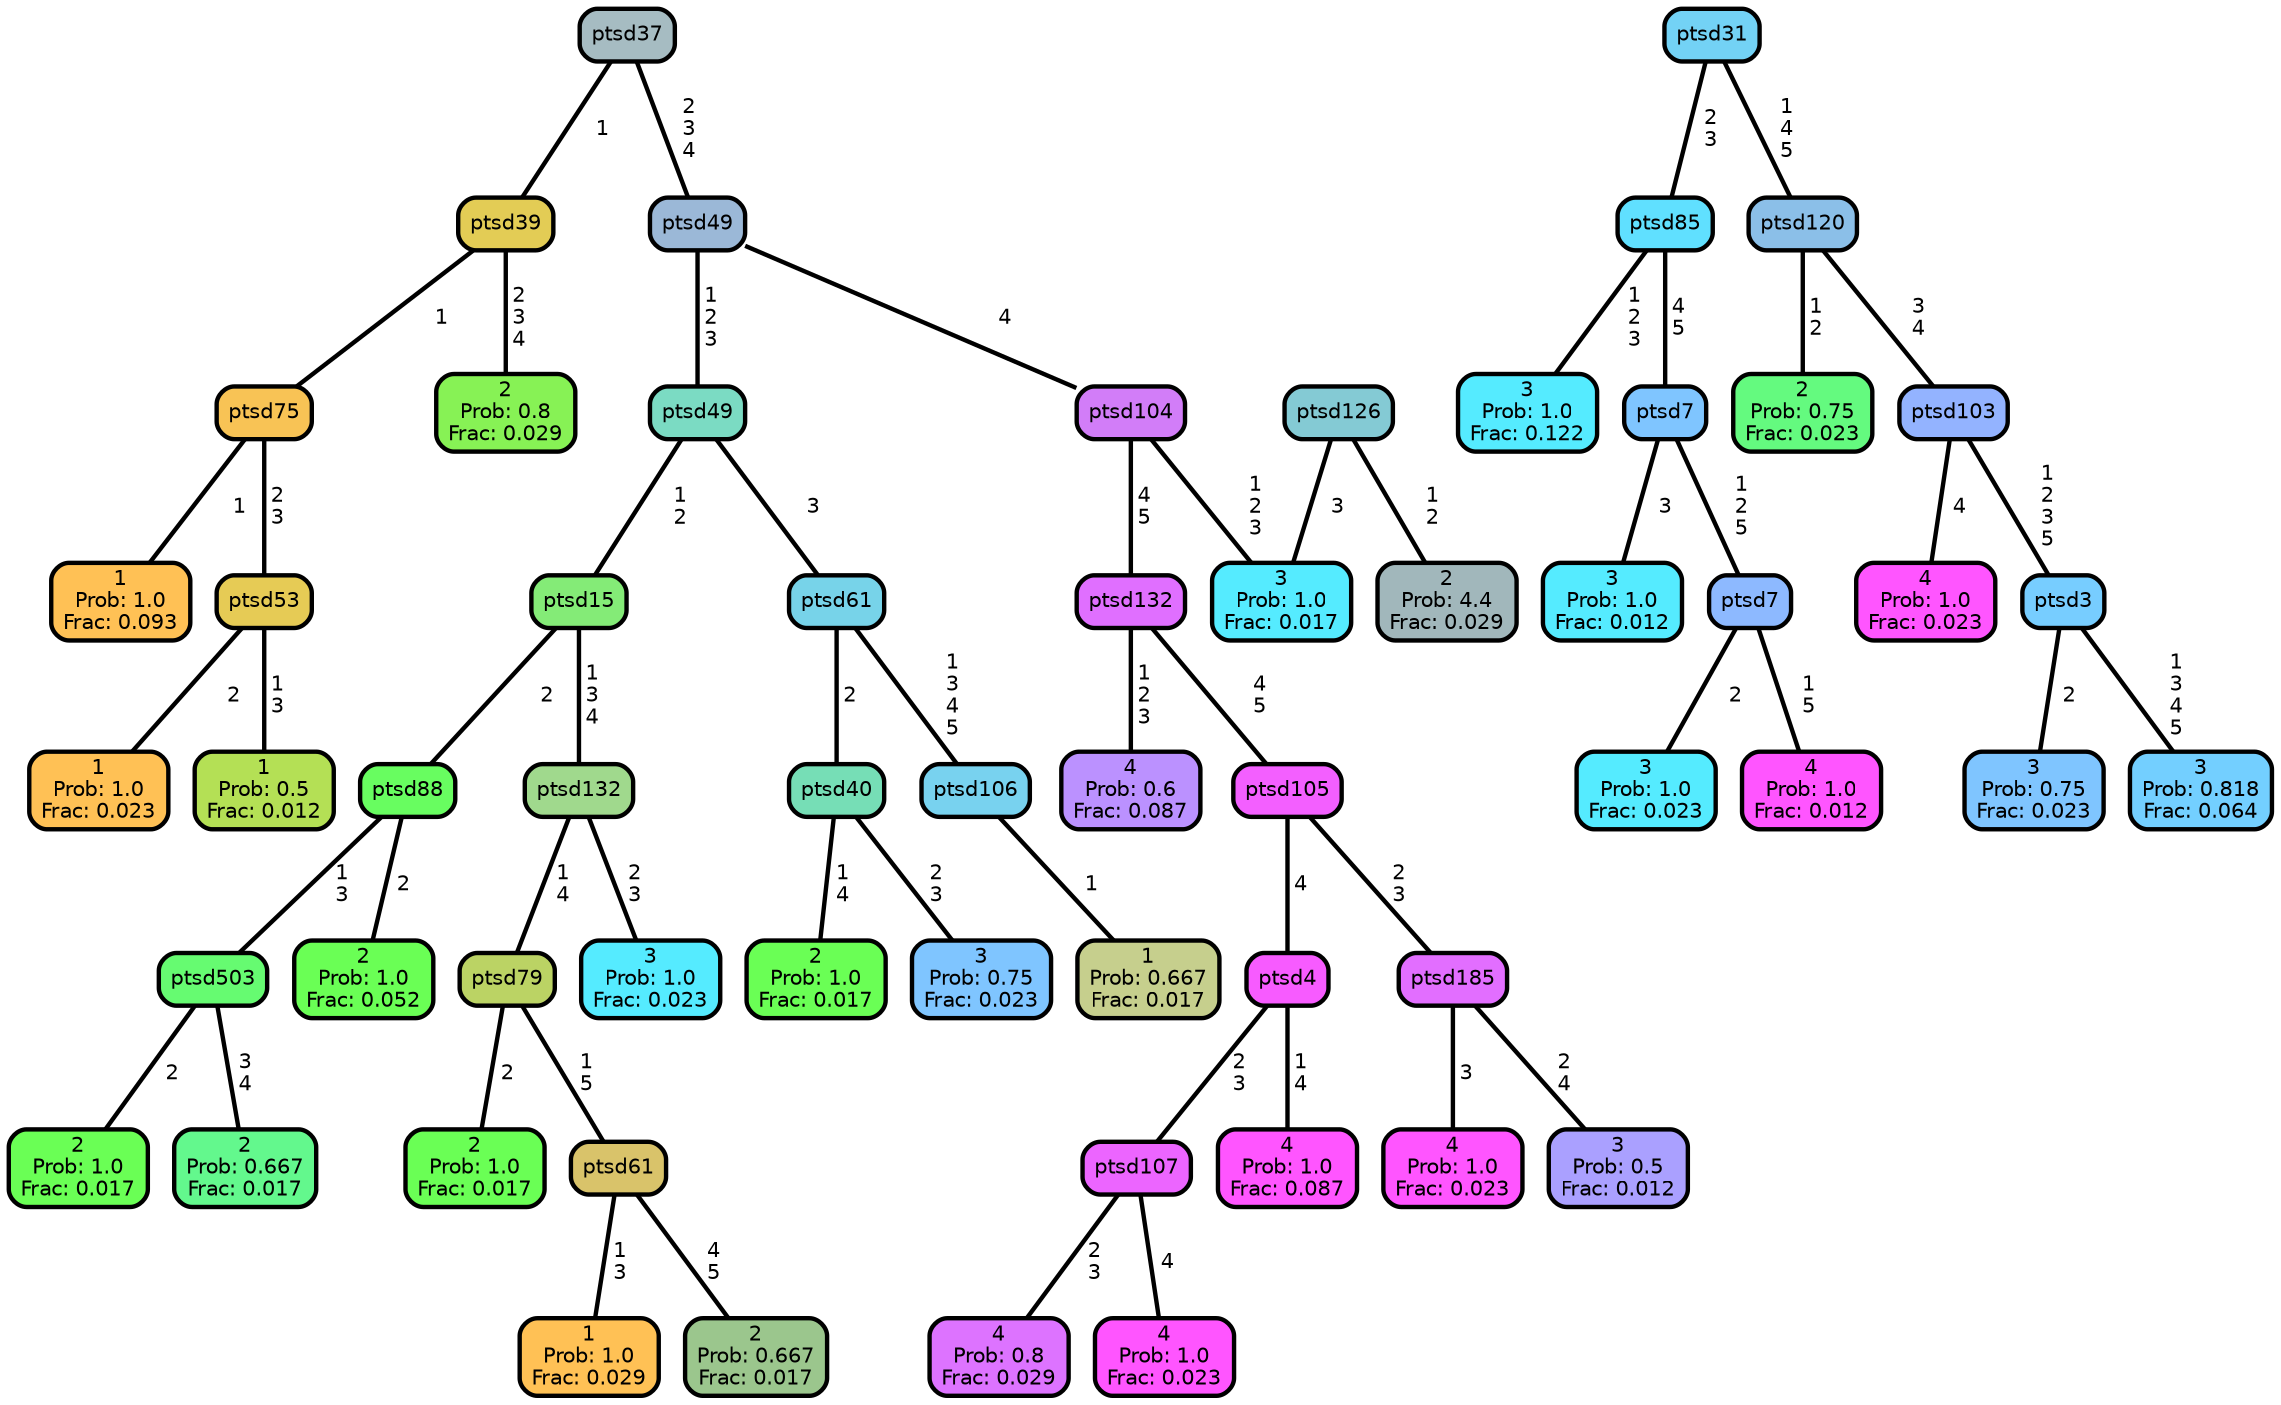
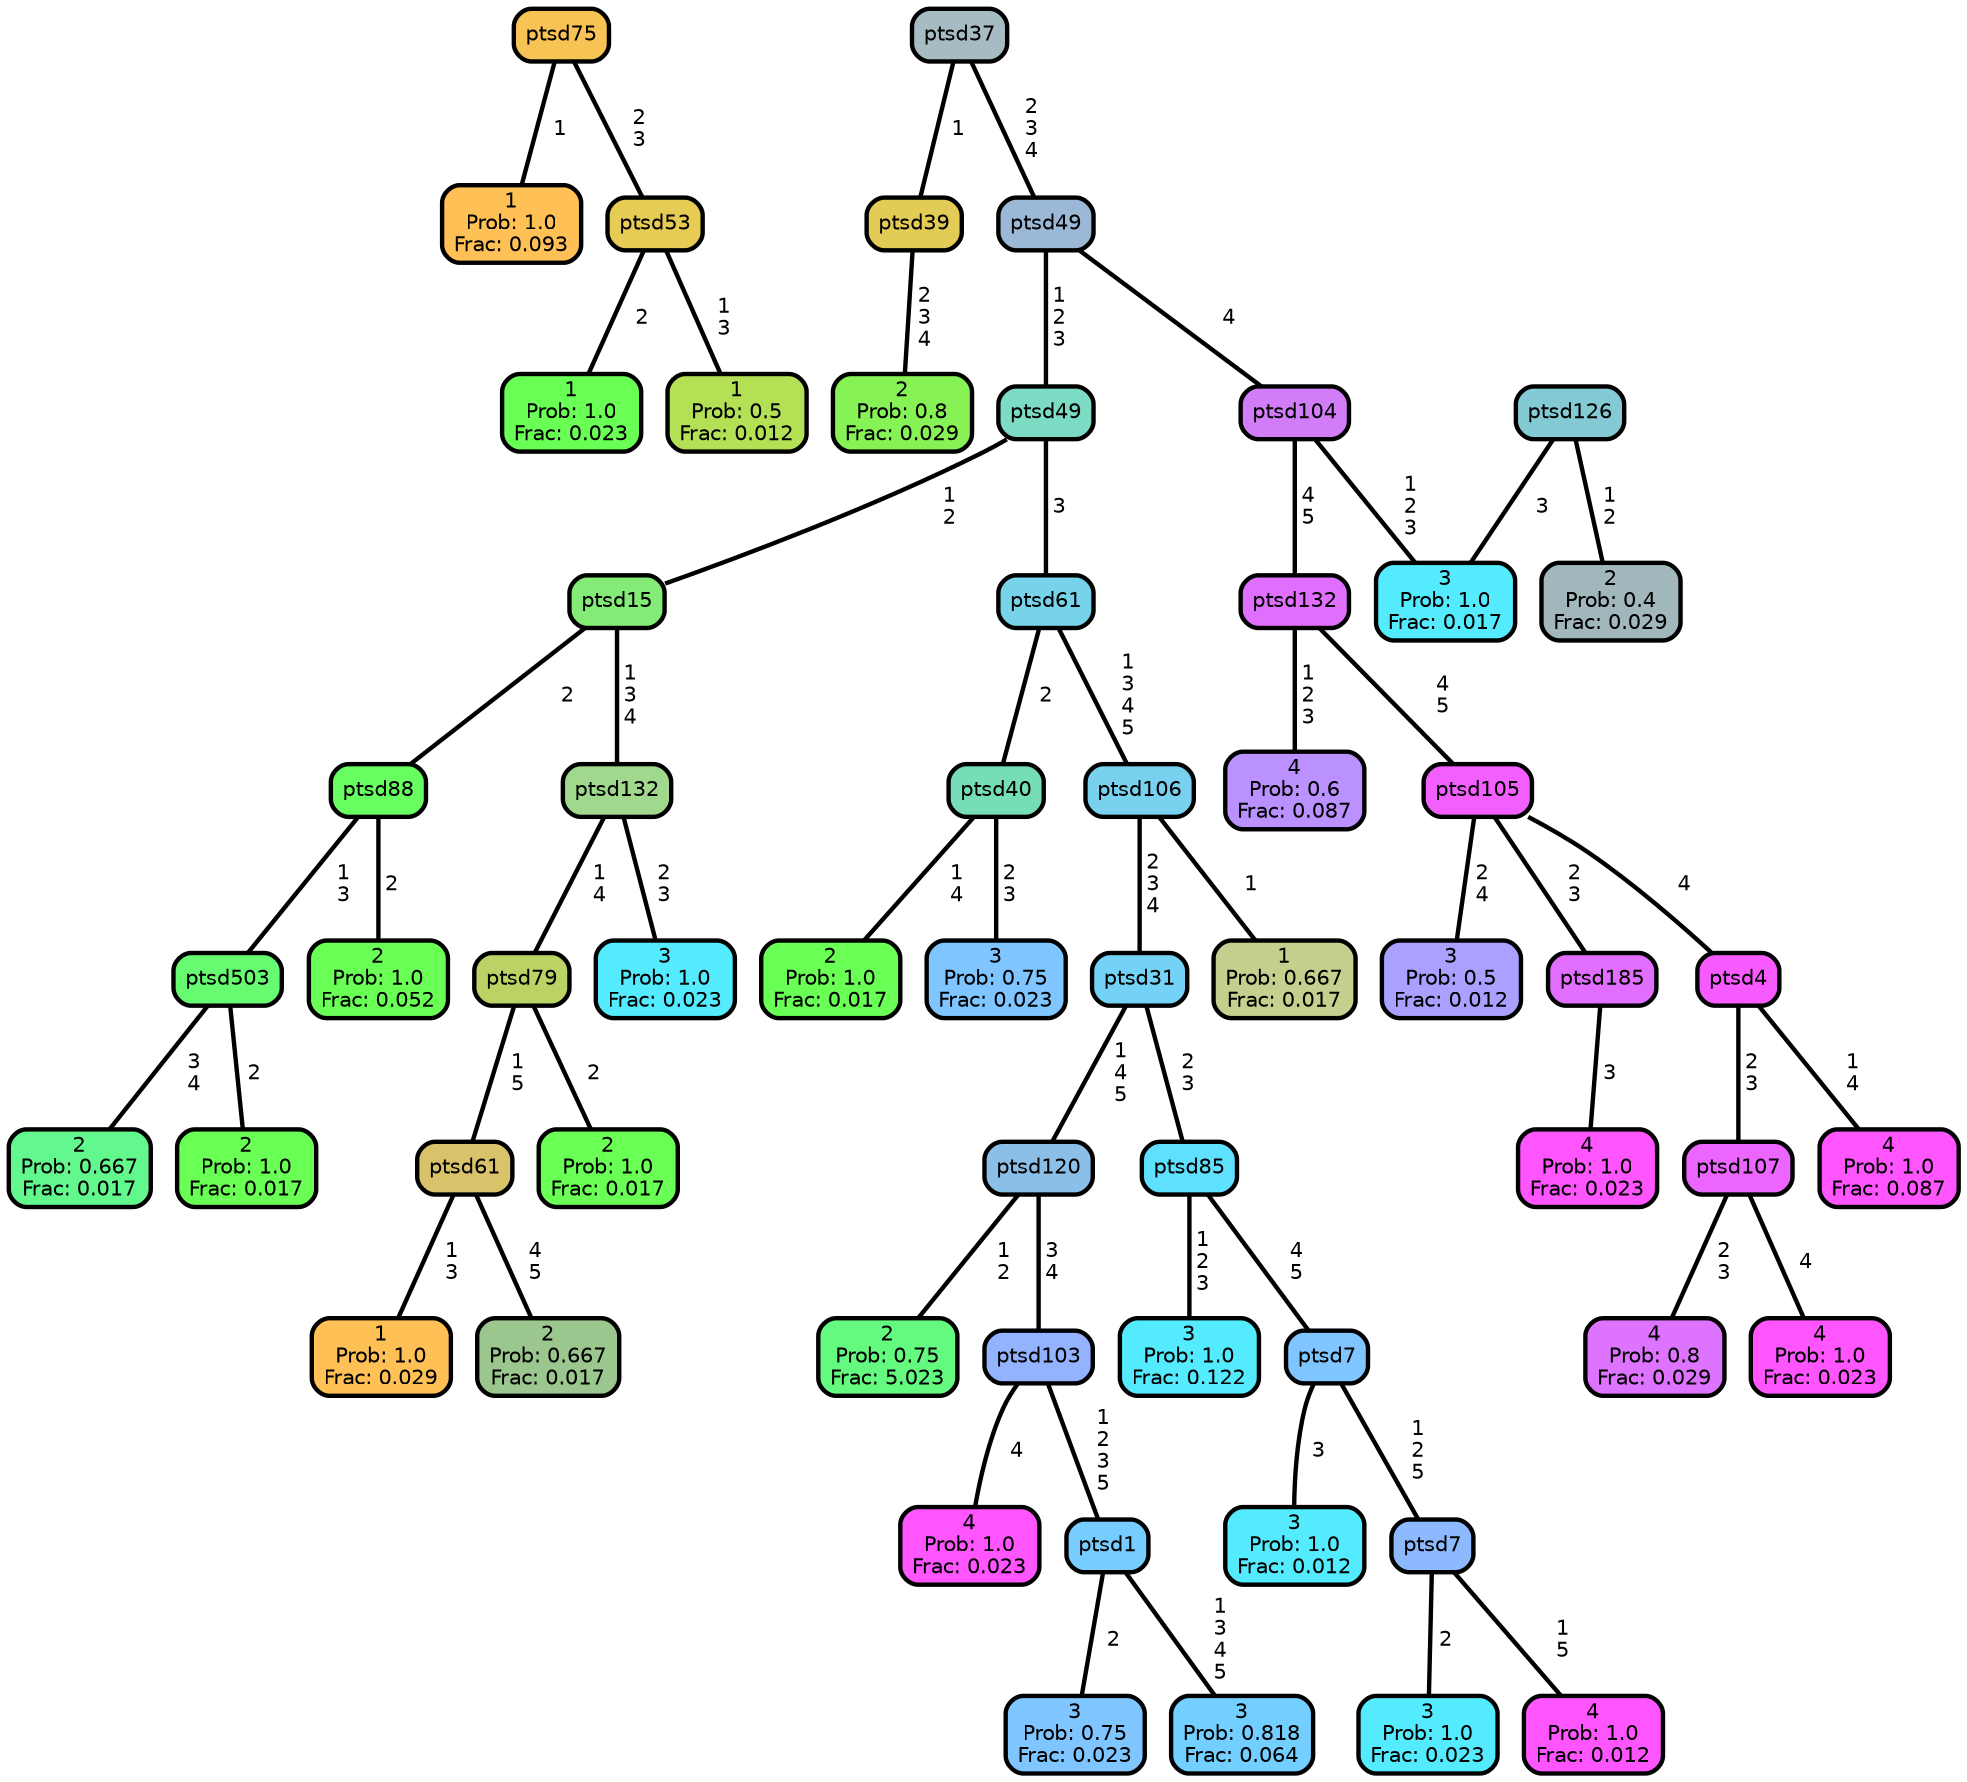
edge "ptsd39" -- "ptsd75": removed, label "1"
node "2 Prob: 0.75 Frac: 0.023": label "2 Prob: 0.75 Frac: 0.023" -> "2 Prob: 0.75 Frac: 5.023"
node "2 Prob: 4.4 Frac: 0.029": label "2 Prob: 4.4 Frac: 0.029" -> "2 Prob: 0.4 Frac: 0.029"
node "ptsd3": label "ptsd3" -> "ptsd1"
node "1 Prob: 1.0 Frac: 0.023": fillcolor #ffc155 -> #6aff55
edge "ptsd106" -- "ptsd31": added, label "2 3 4"
edge "ptsd185" -- "3 Prob: 0.5 Frac: 0.012": now "ptsd105" -- "3 Prob: 0.5 Frac: 0.012"
